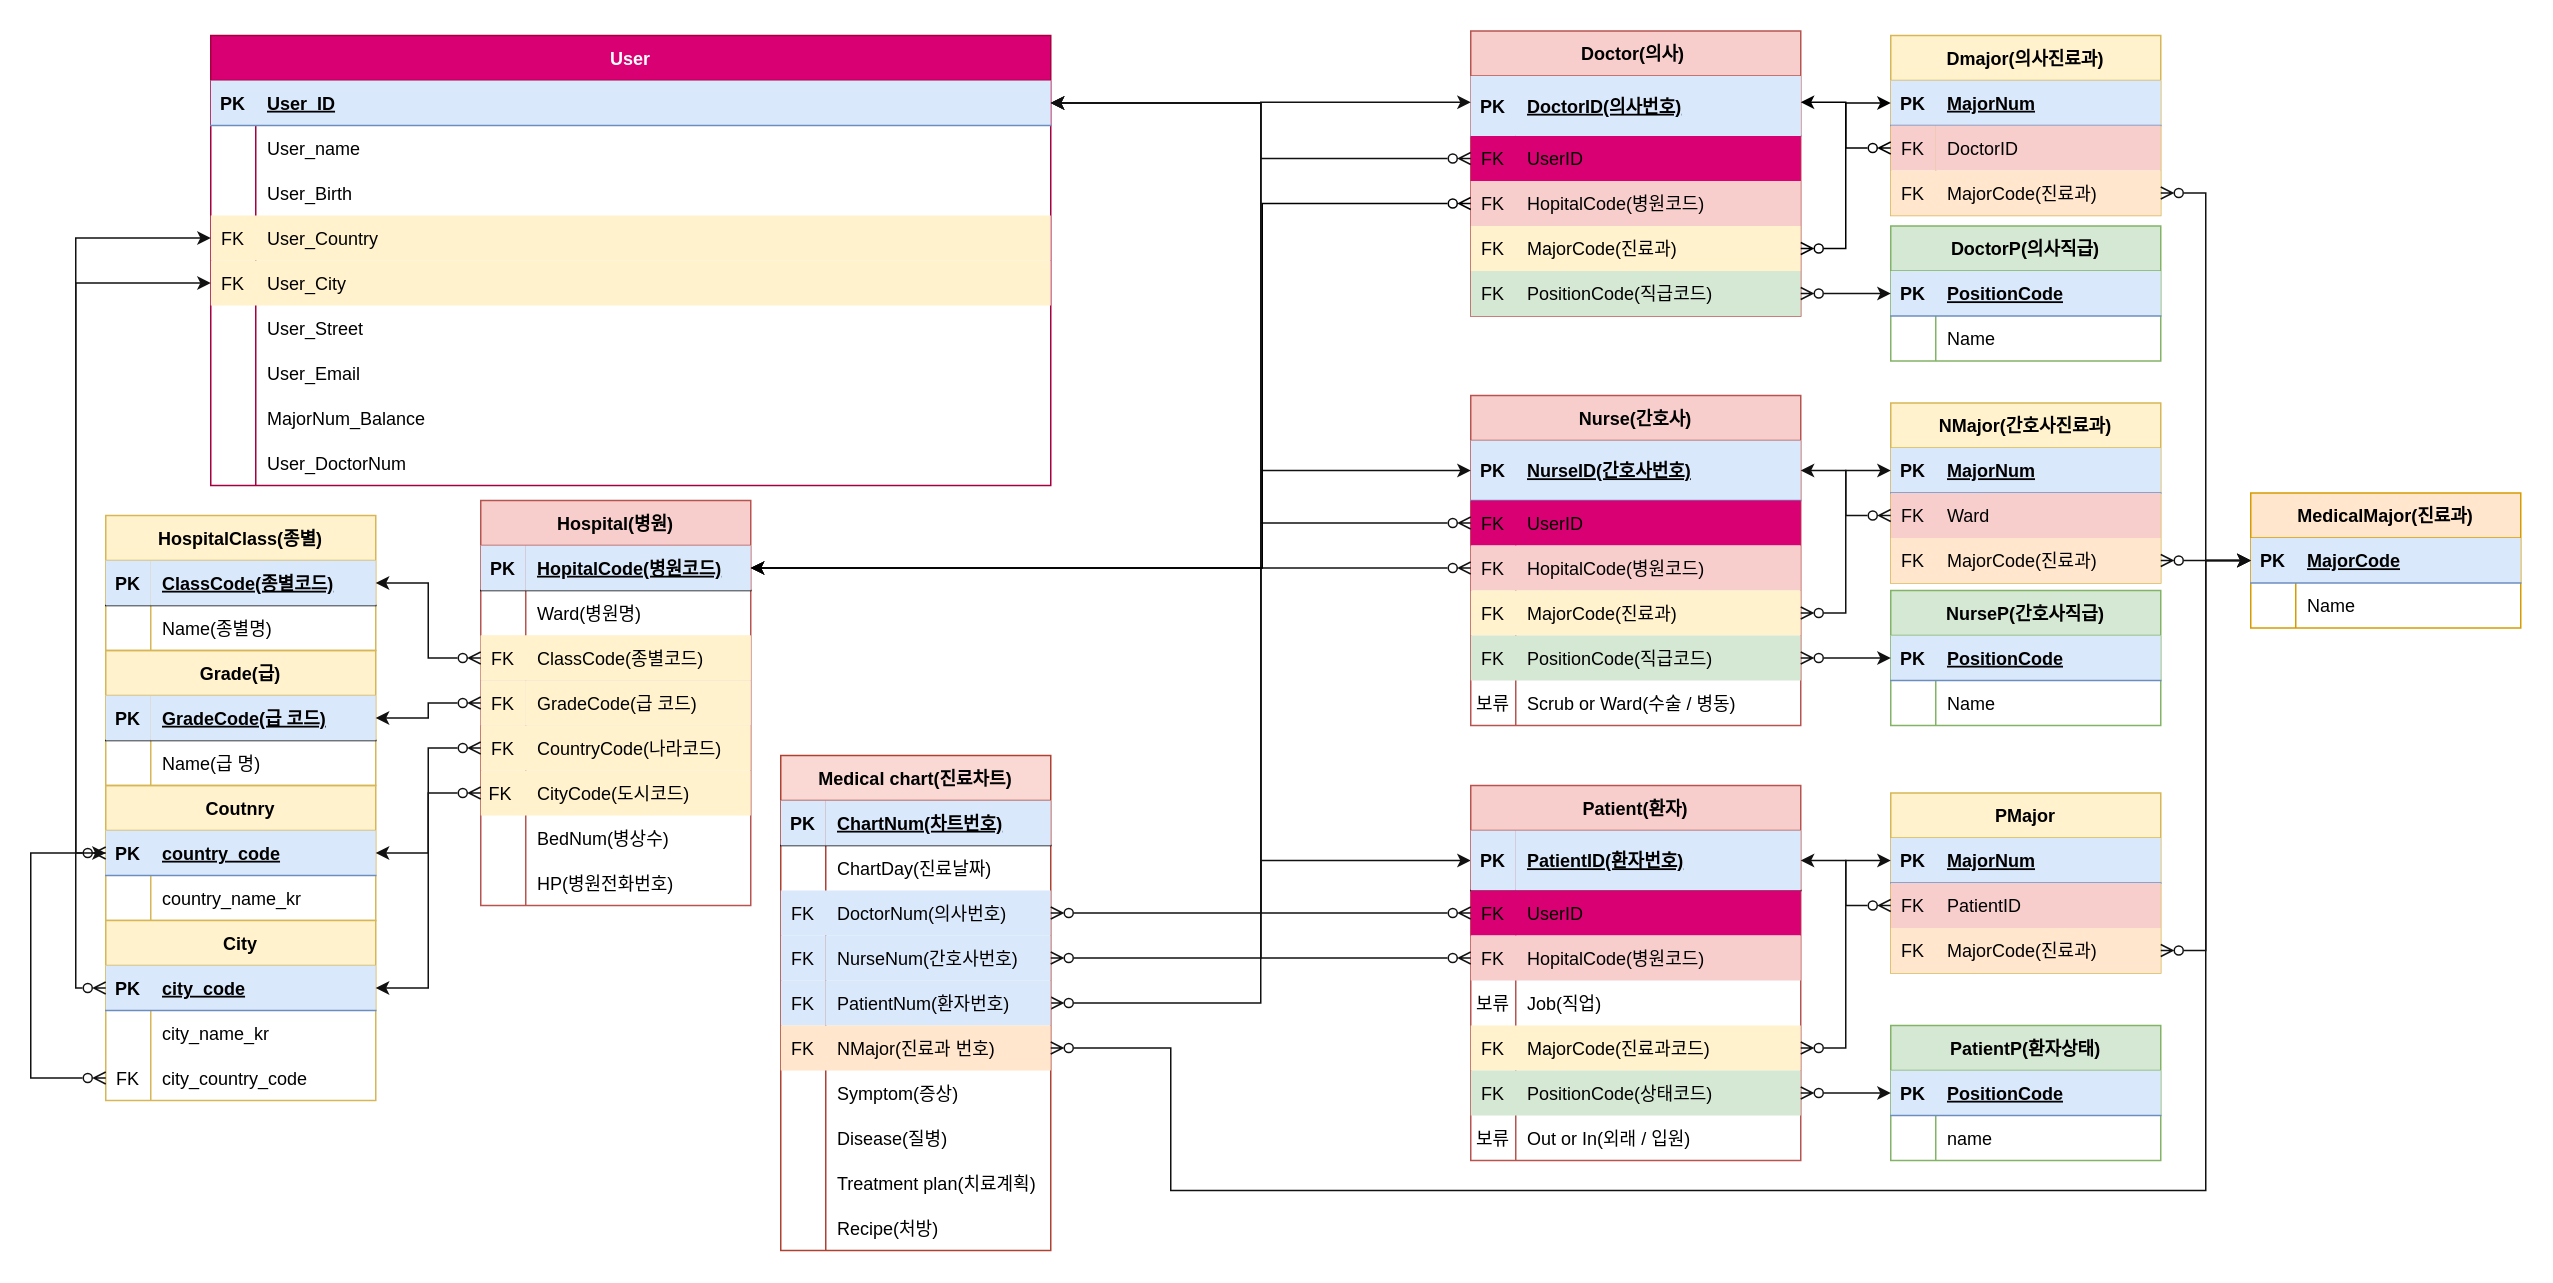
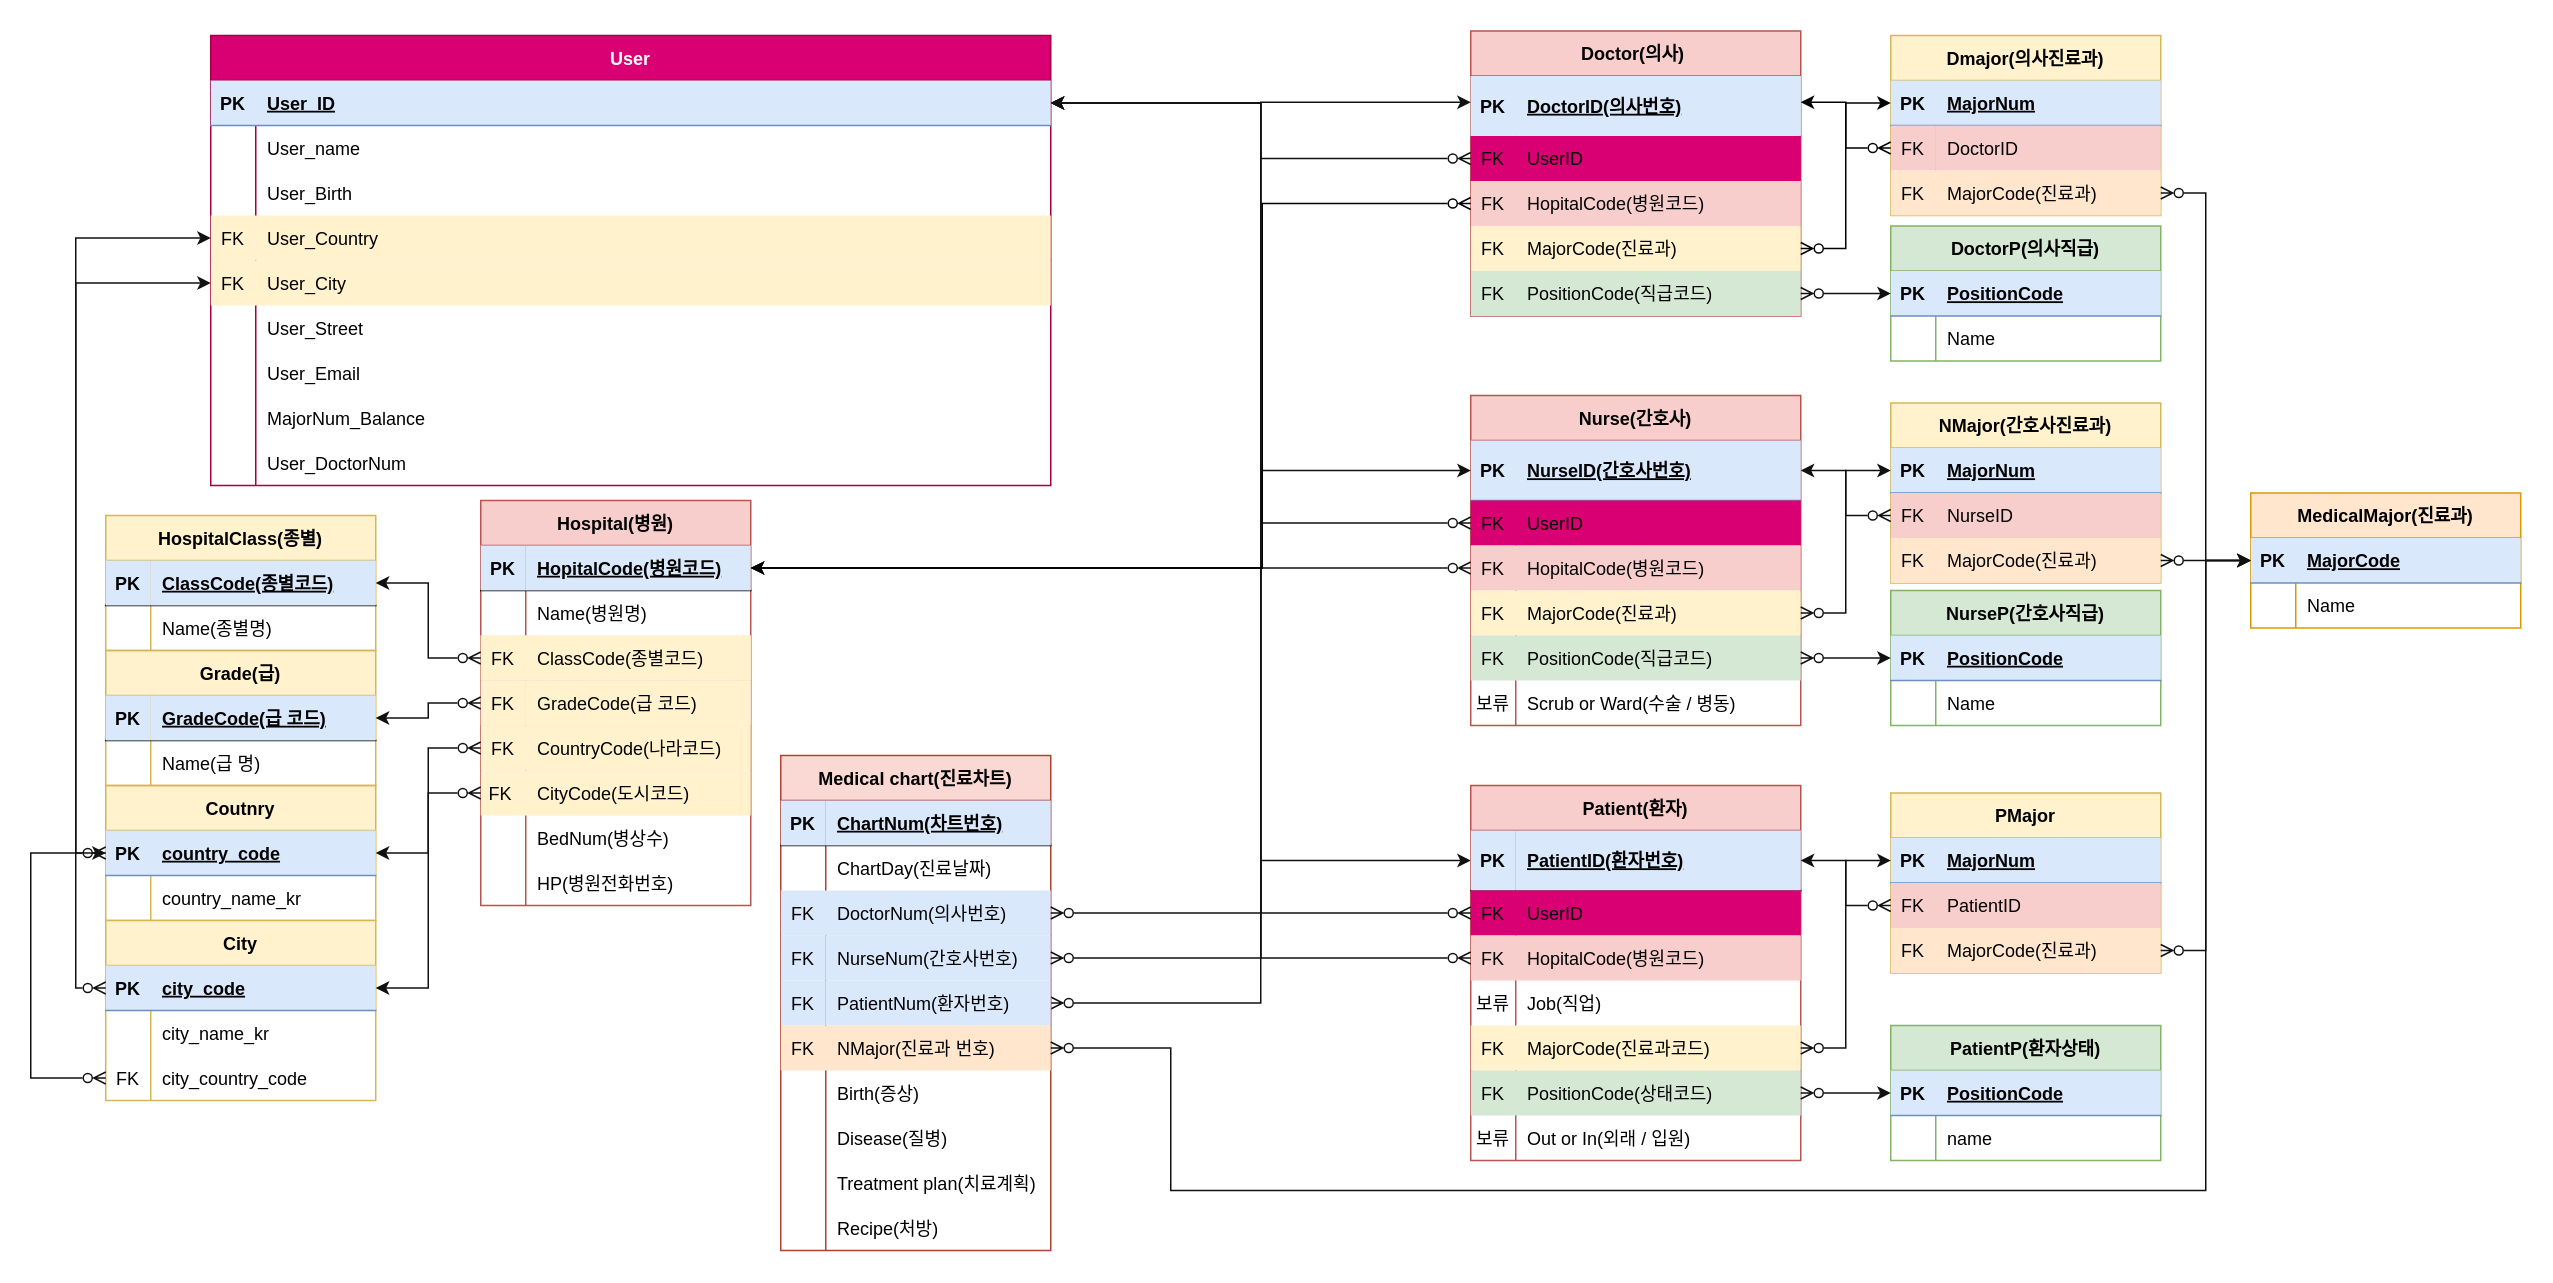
node "Ward": label "Ward" -> "NurseID"
node "Ward(병원명)": label "Ward(병원명)" -> "Name(병원명)"
node "Symptom(증상)": label "Symptom(증상)" -> "Birth(증상)"
